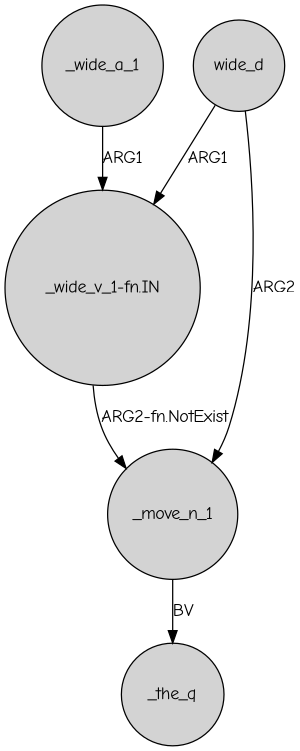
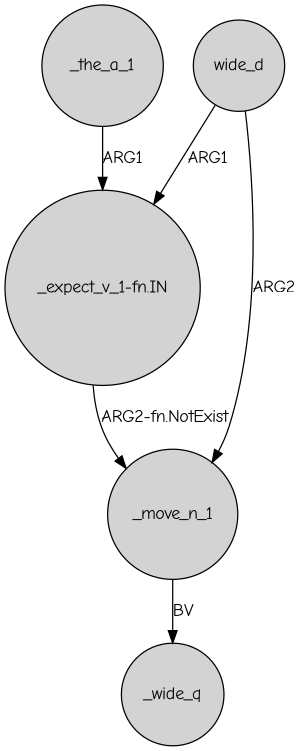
node "_wide_a_1": label "_wide_a_1" -> "_the_a_1"
node "_wide_v_1-fn.IN": label "_wide_v_1-fn.IN" -> "_expect_v_1-fn.IN"
node "_the_q": label "_the_q" -> "_wide_q"
